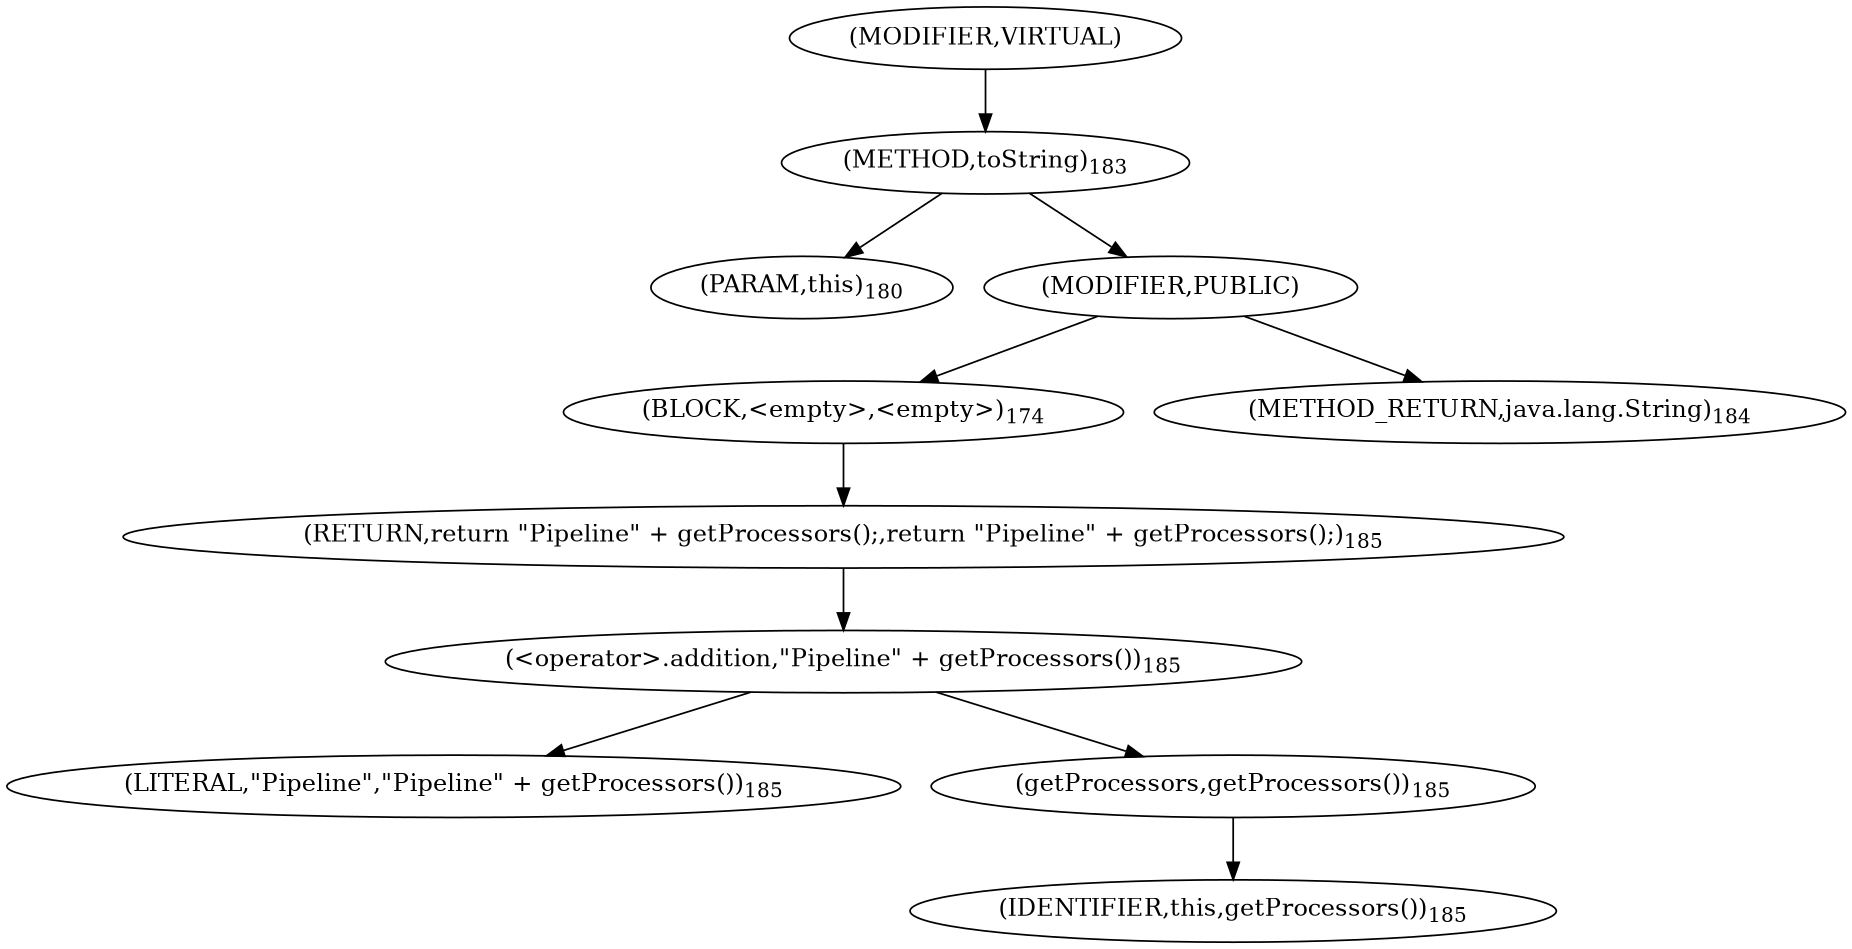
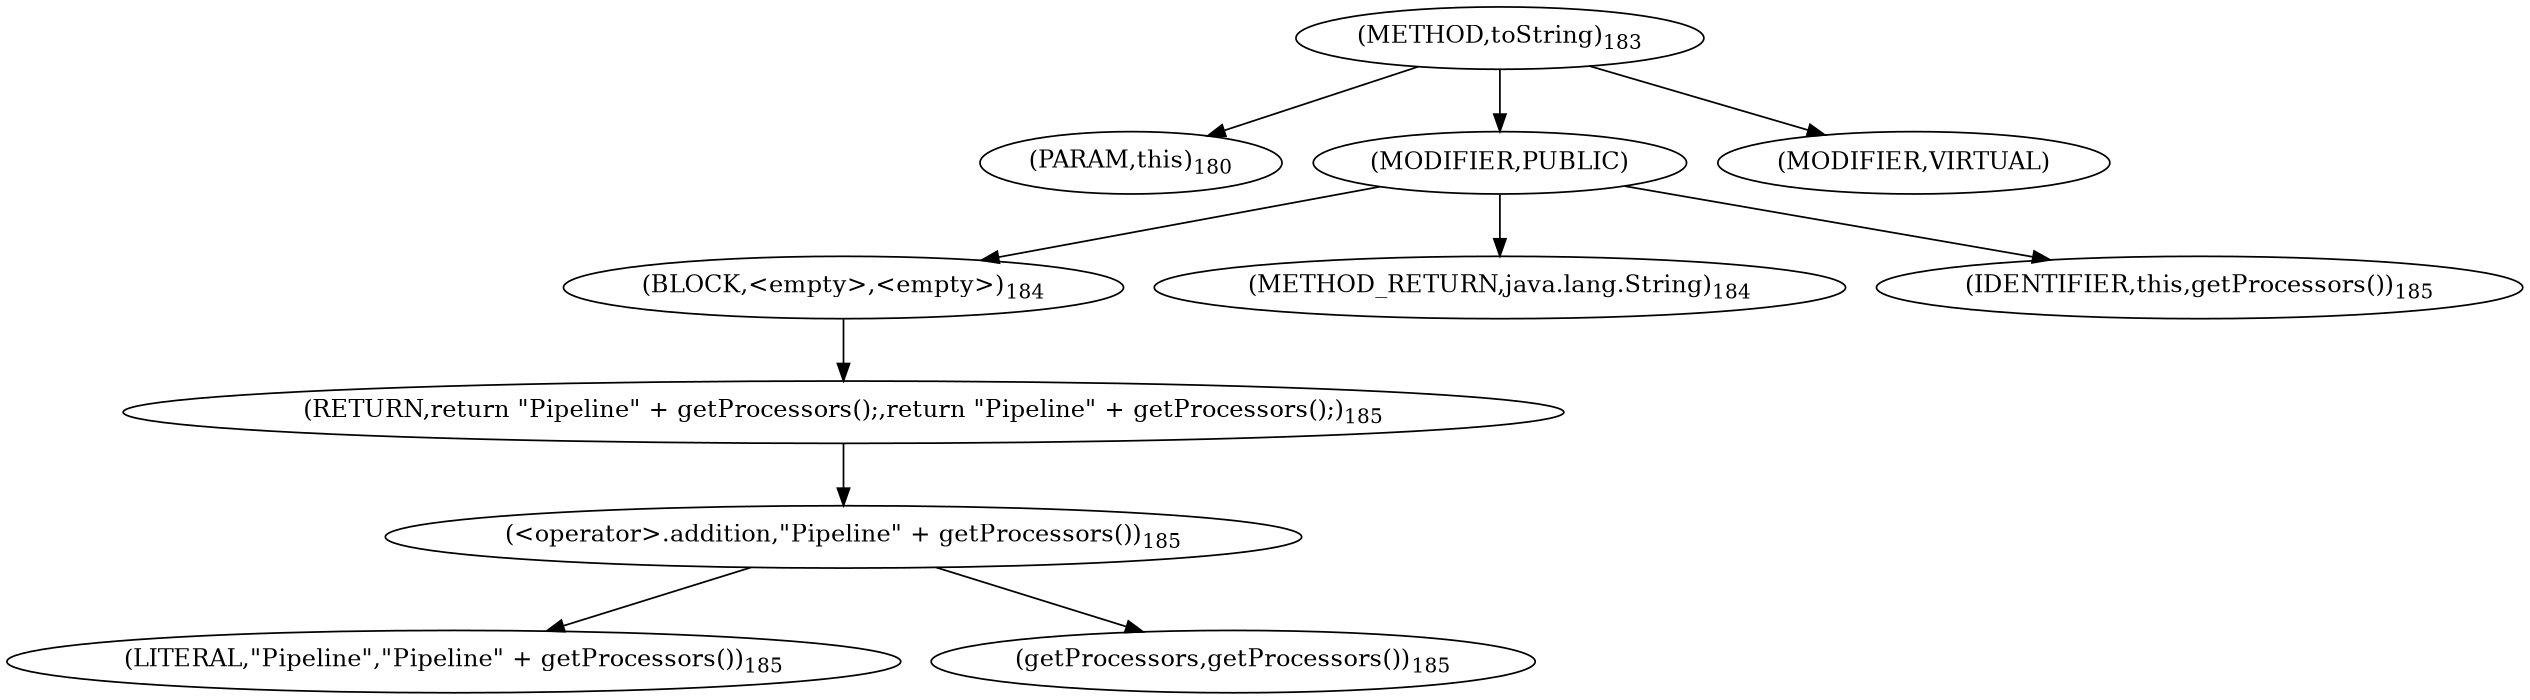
edge "(MODIFIER,VIRTUAL)" -> "(METHOD,toString)": reversed
node "(BLOCK,<empty>,<empty>)": text "174" -> "184"
edge "(getProcessors,getProcessors())" -> "(IDENTIFIER,this,getProcessors())": now "(MODIFIER,PUBLIC)" -> "(IDENTIFIER,this,getProcessors())"
